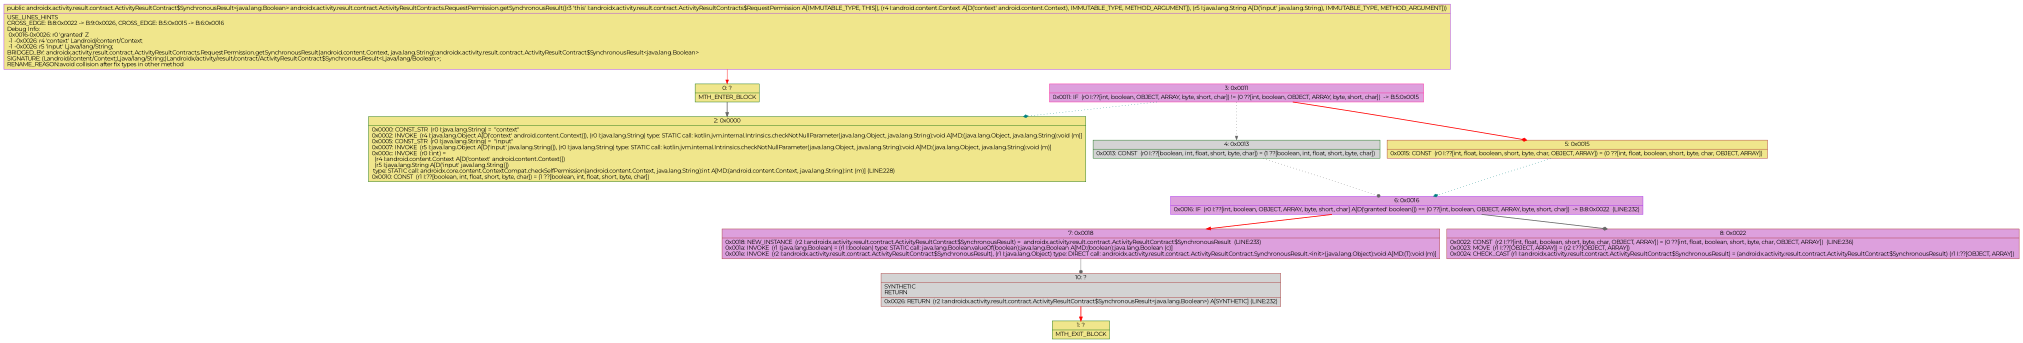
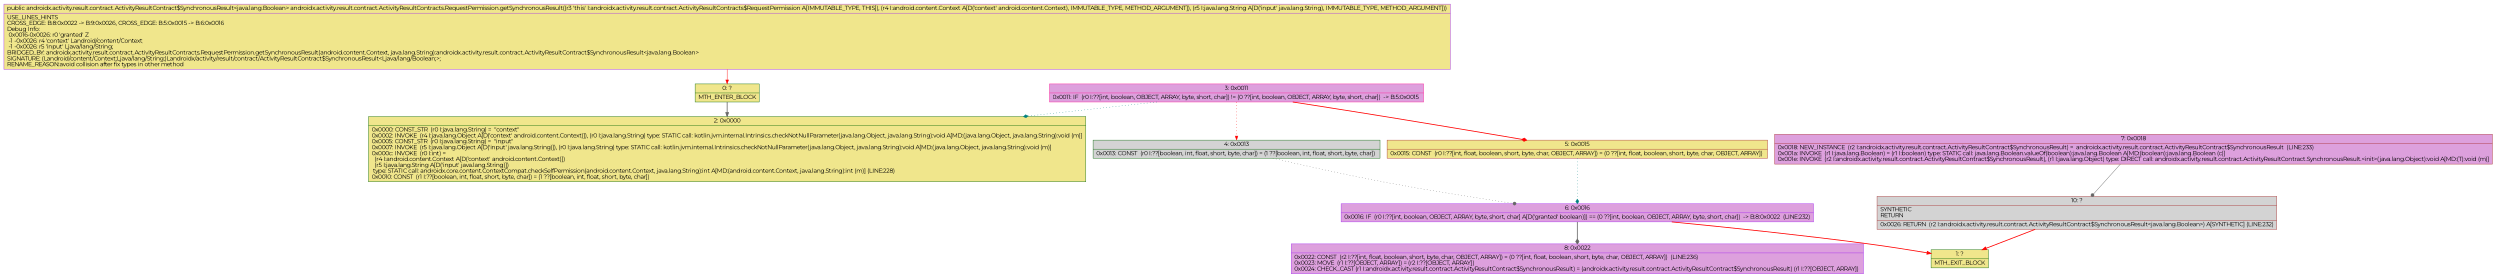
edge "3: 0x0011" -> "4: 0x0013": color gray40 -> red
edge "6: 0x0016" -> "7: 0x0018": now "6: 0x0016" -> "1: ?"
node "8: 0x0022": color brown -> purple
